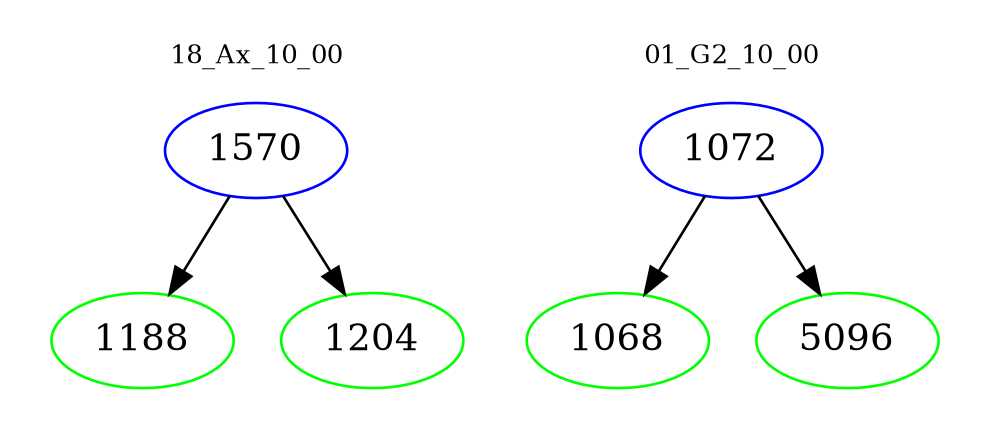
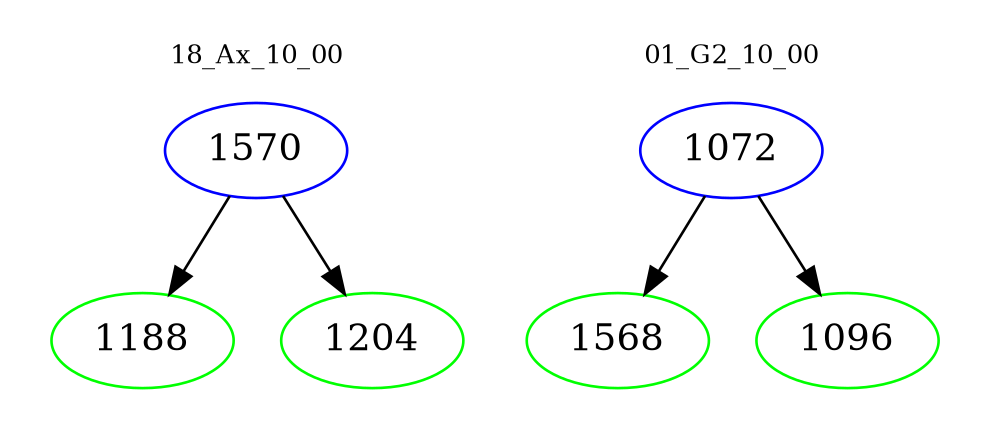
node "1068": label "1068" -> "1568"
node "5096": label "5096" -> "1096"
